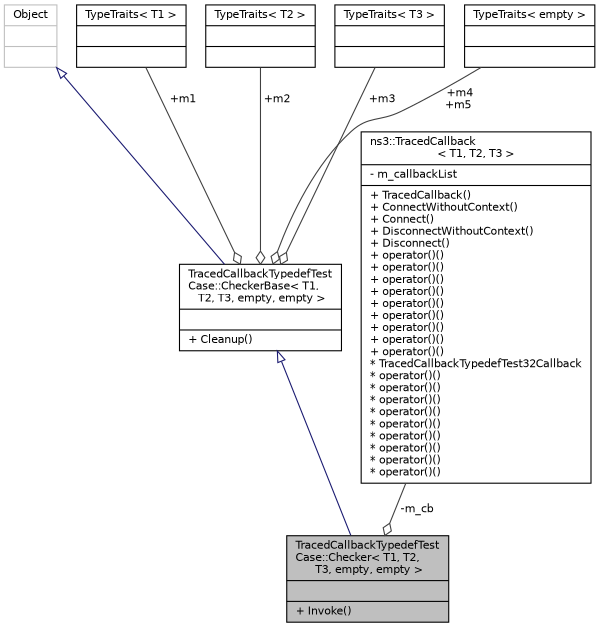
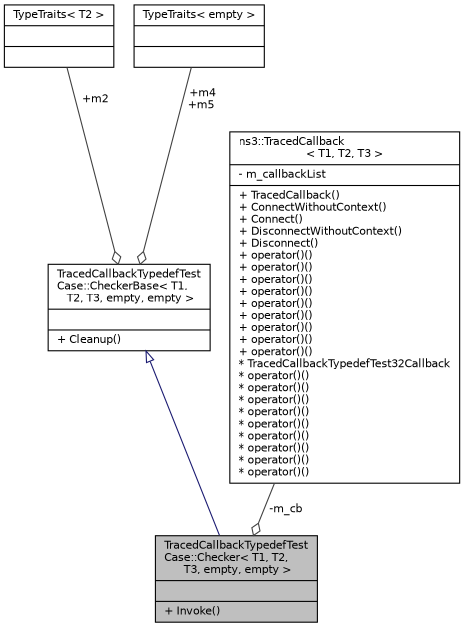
node "Object": removed
node "TypeTraits< T1 >": removed
node "TypeTraits< T3 >": removed
